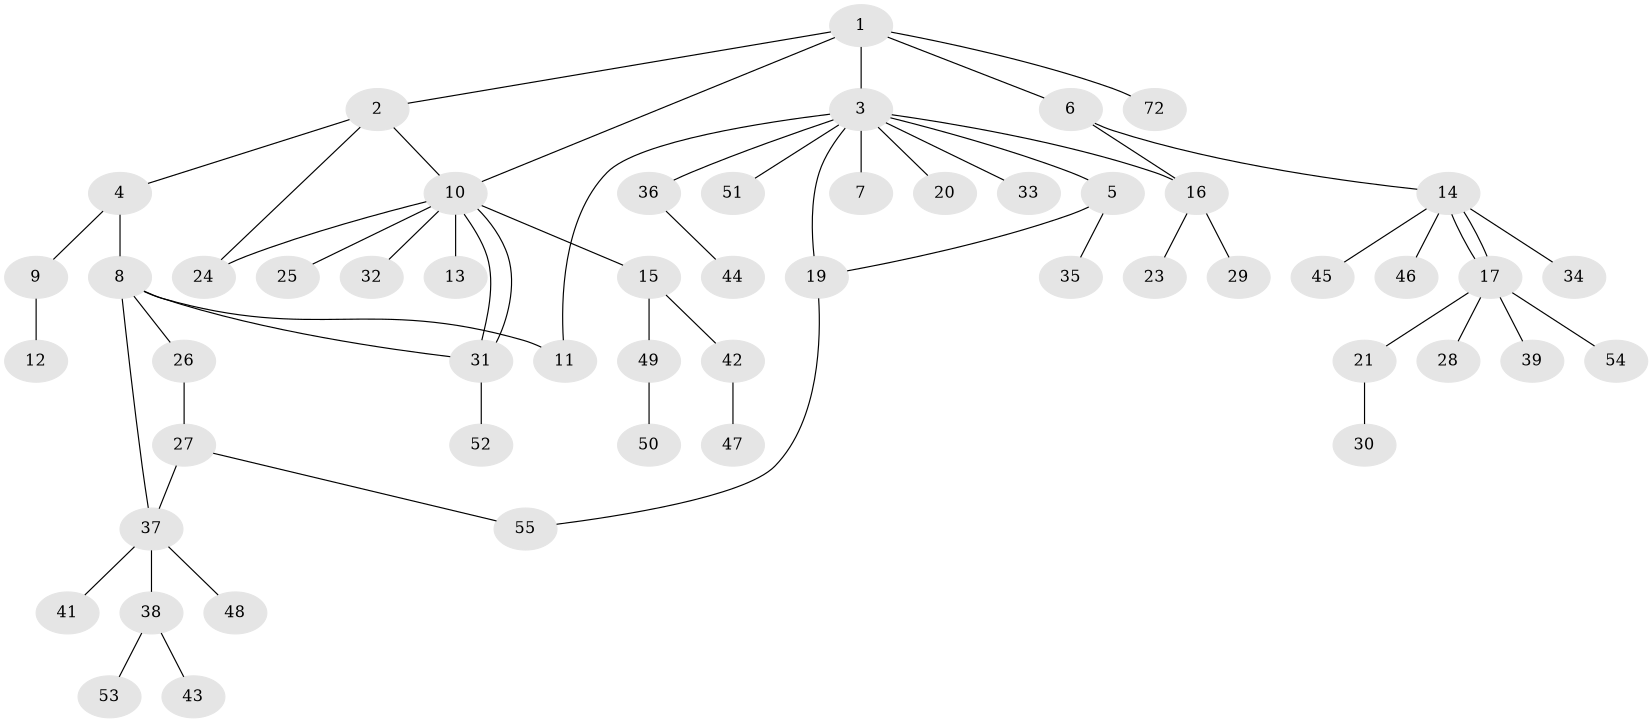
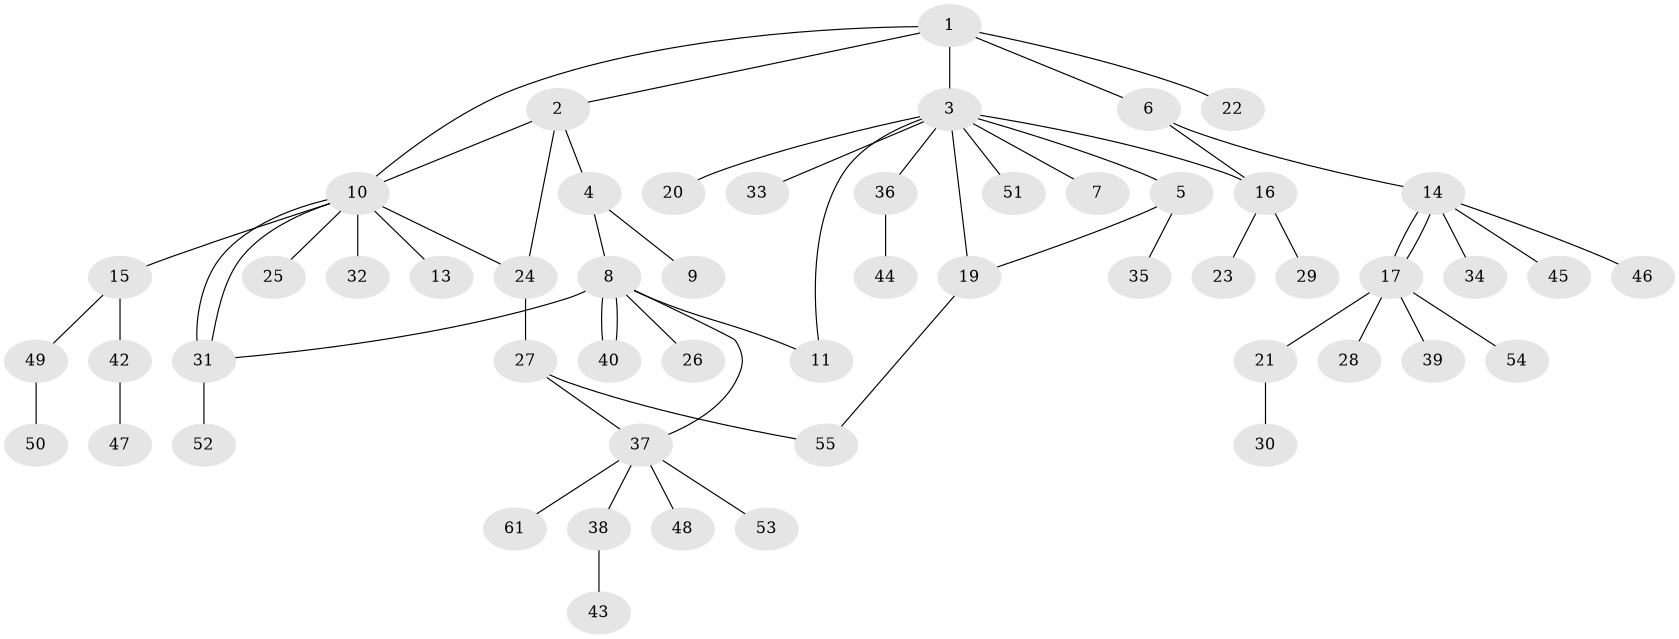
node "72": label "72" -> "22"
node "12": removed
node "40": added
edge "26" -- "27": now "24" -- "27"
node "41": label "41" -> "61"
edge "38" -- "53": now "37" -- "53"
